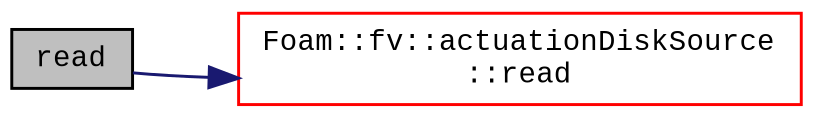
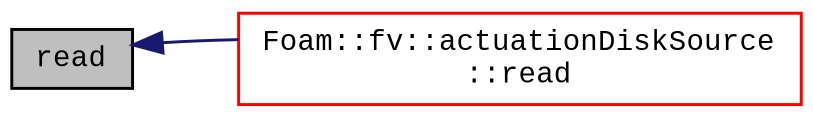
edge "read" -> "Foam::fv::actuationDiskSource ::read": reversed
